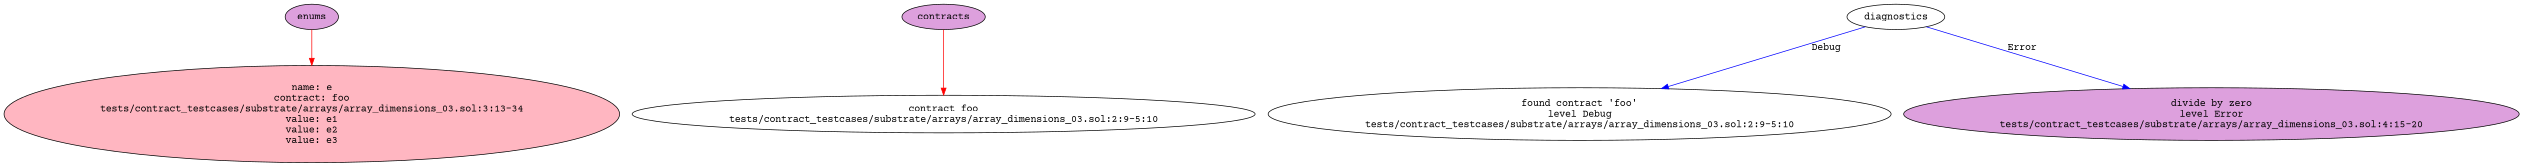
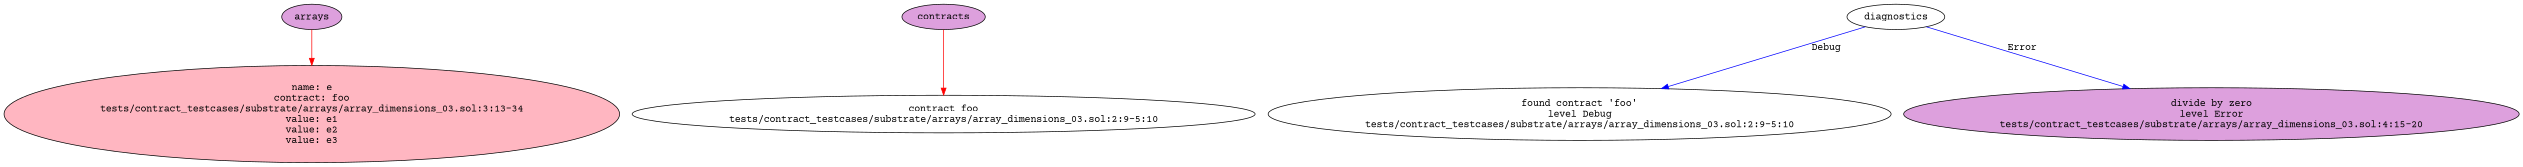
node "enums": label "enums" -> "arrays"
